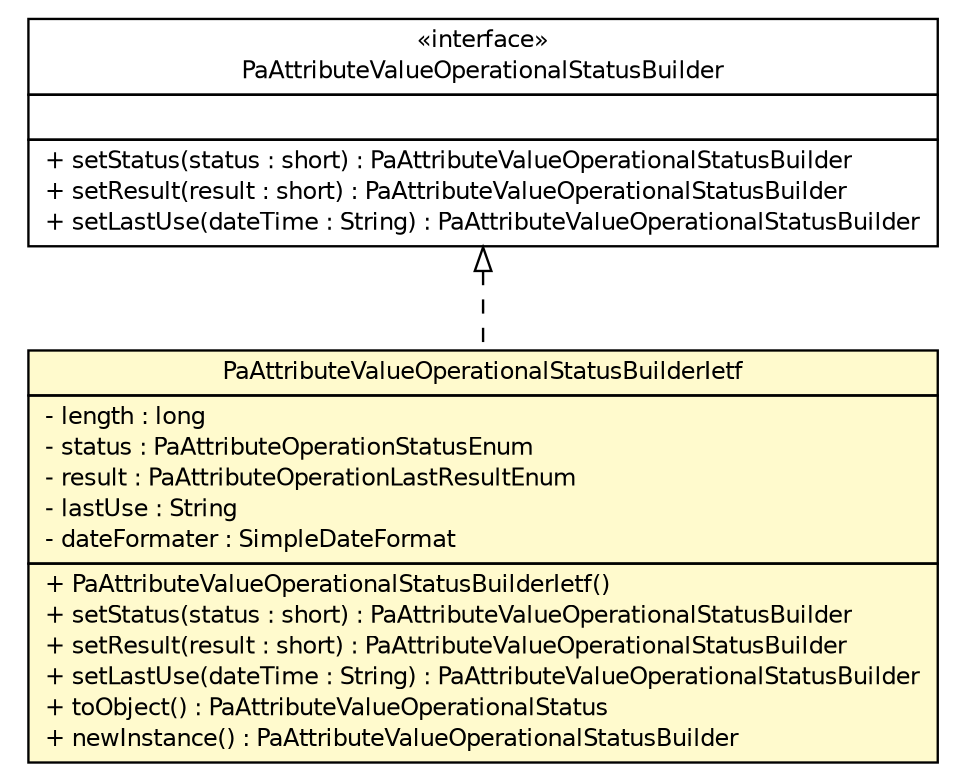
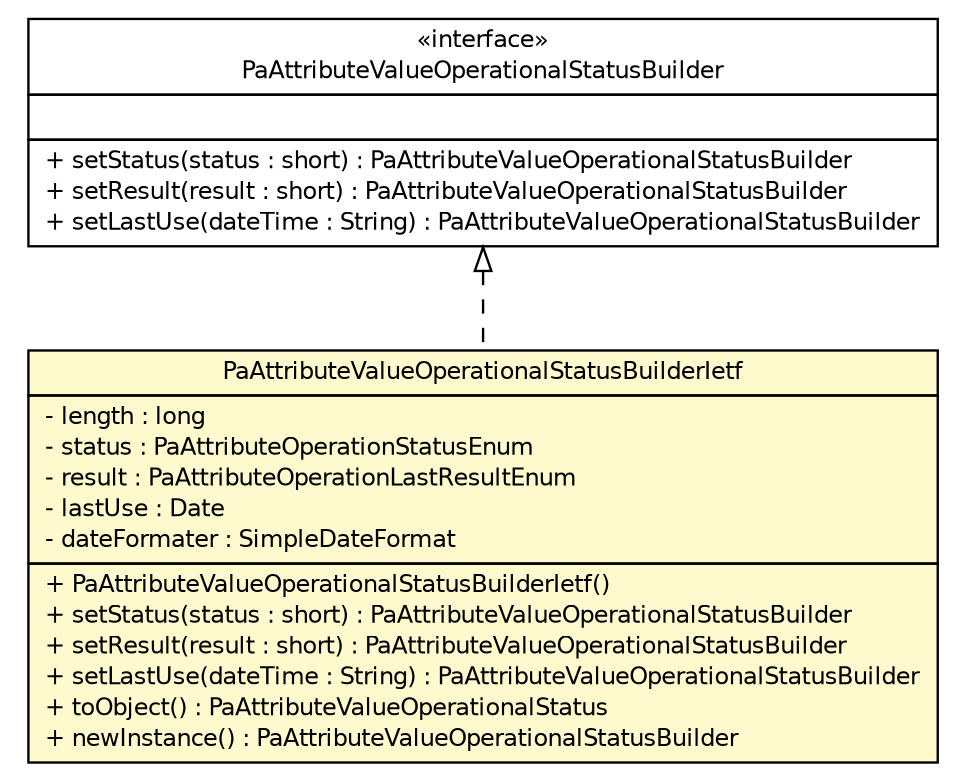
node "PaAttributeValueOperationalStatusBuilderIetf": text "- lastUse : String" -> "- lastUse : Date"
